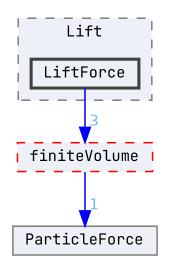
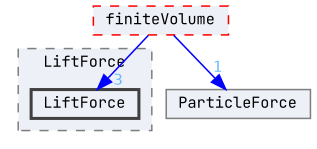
cluster "Lift": label "Lift" -> "LiftForce"
edge "LiftForce" -> "finiteVolume": reversed
